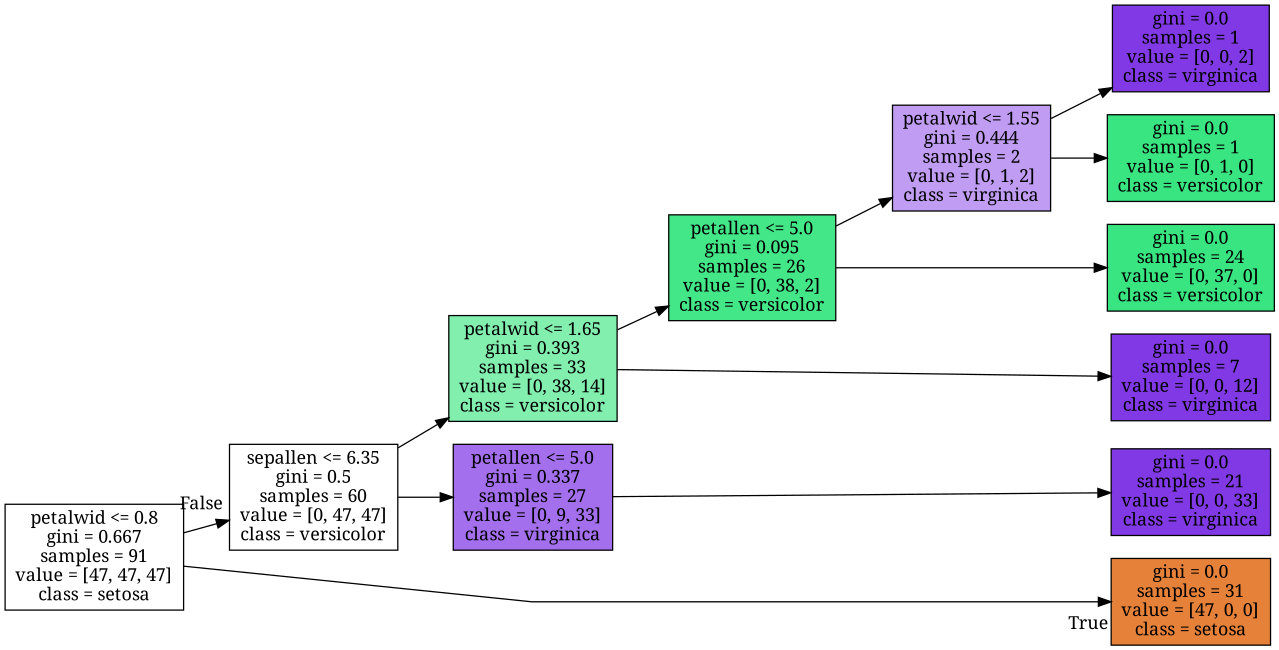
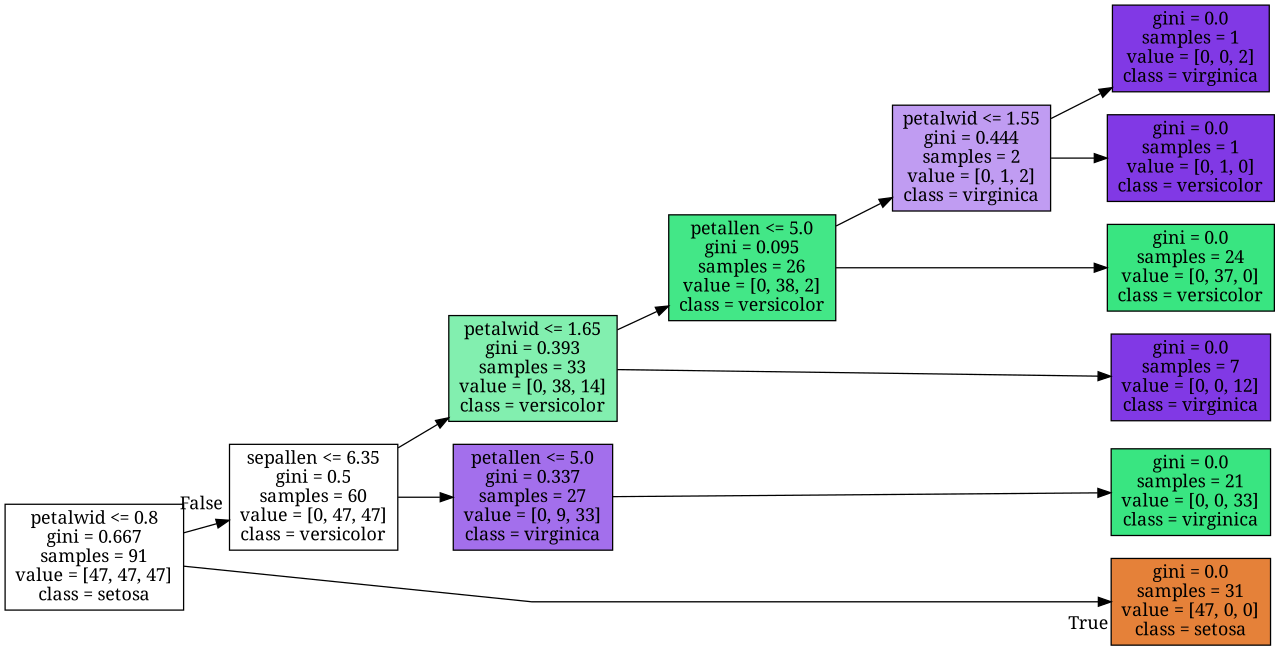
node "gini = 0.0 samples = 1 value = [0, 1, 0] class = versicolor": fillcolor #39e581ff -> #8139e5ff
node "gini = 0.0 samples = 21 value = [0, 0, 33] class = virginica": fillcolor #8139e5ff -> #39e581ff
